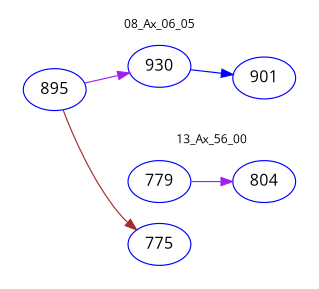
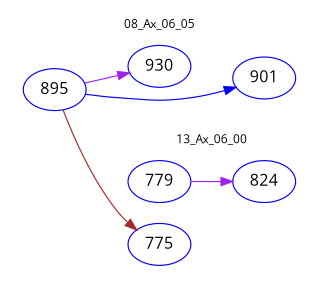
edge "930" -> "901": now "895" -> "901"
cluster "13_Ax_56_00": label "13_Ax_56_00" -> "13_Ax_06_00"
node "804": label "804" -> "824"
